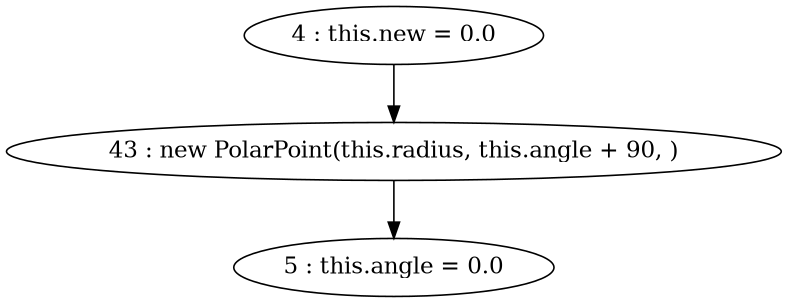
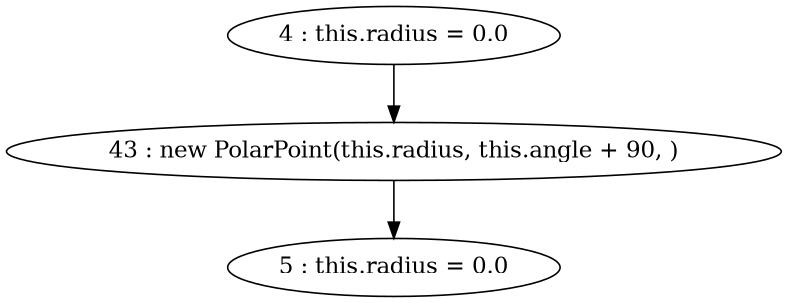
node "4 : this.new = 0.0": label "4 : this.new = 0.0" -> "4 : this.radius = 0.0"
node "5 : this.angle = 0.0": label "5 : this.angle = 0.0" -> "5 : this.radius = 0.0"
